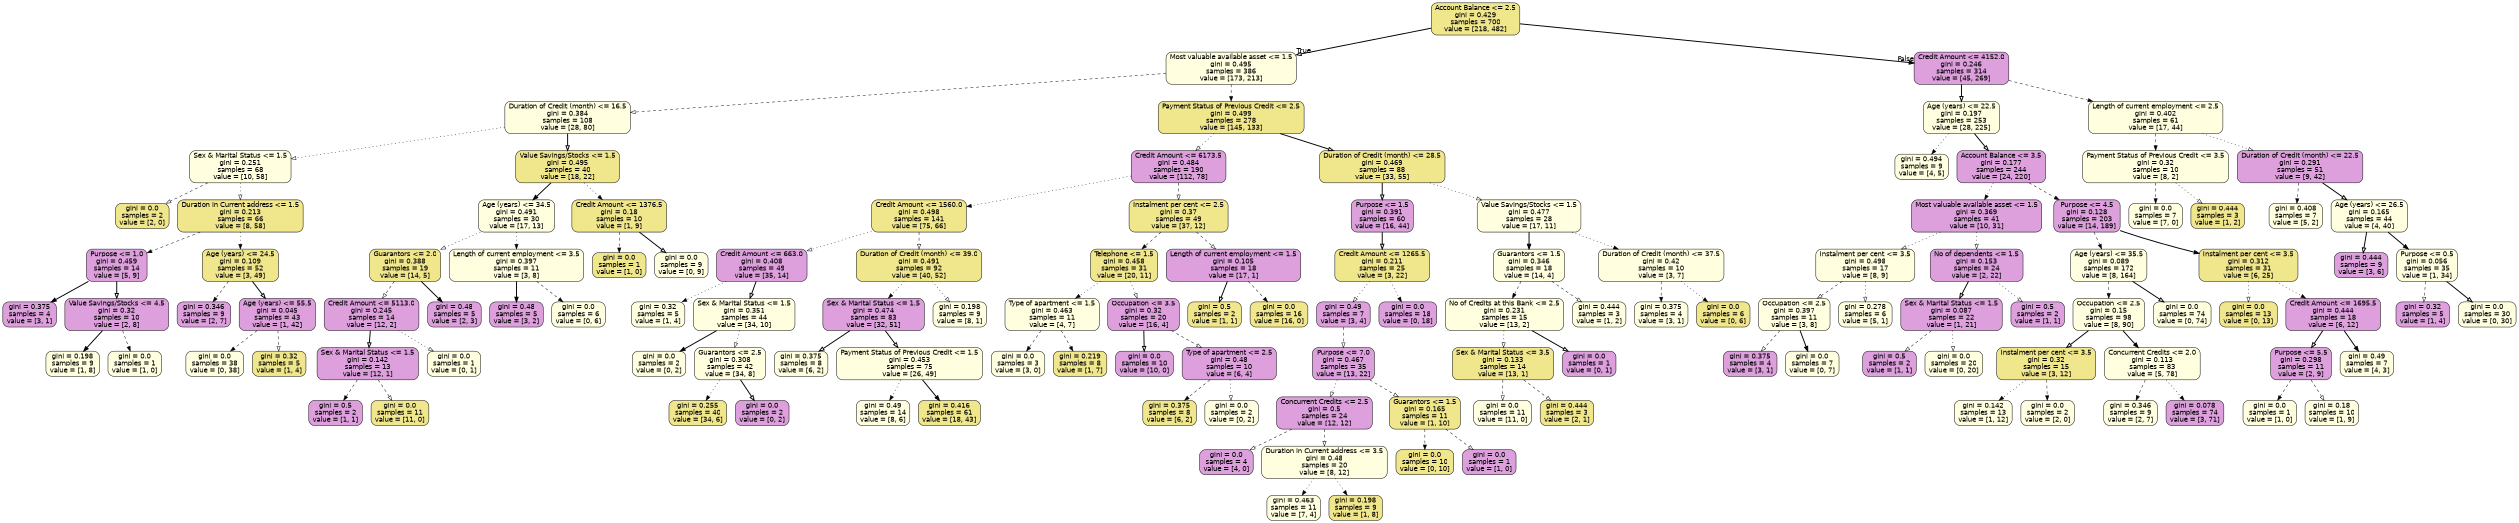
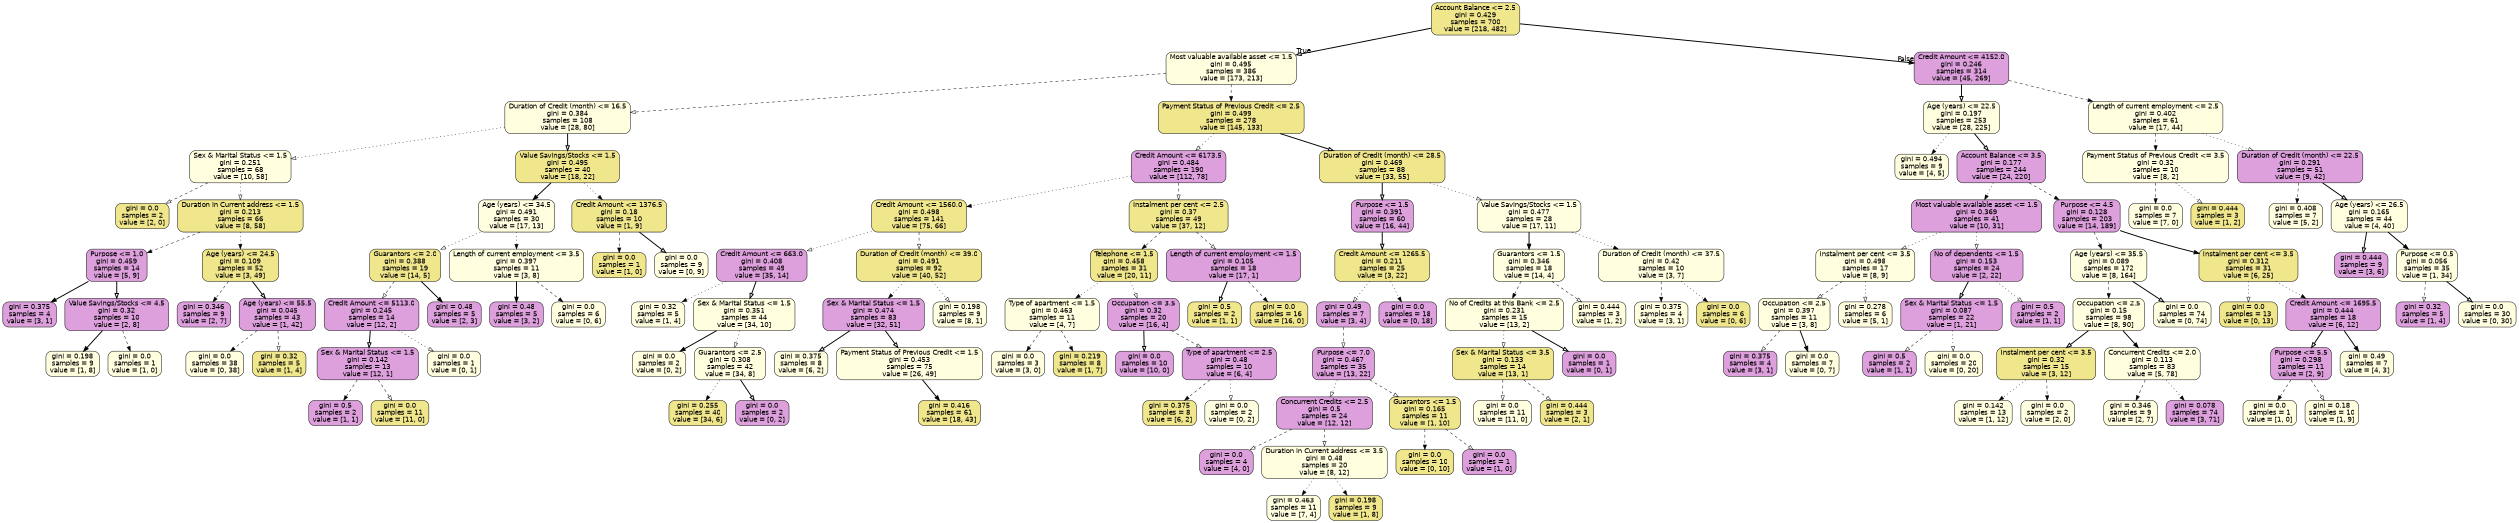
node "gini = 0.49 samples = 14 value = [8, 6]": removed
